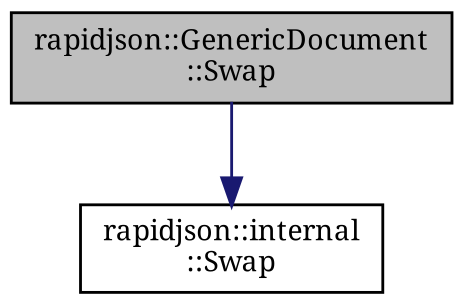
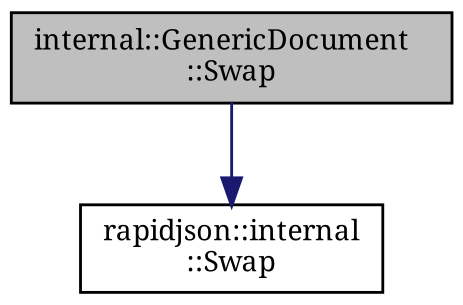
node "rapidjson::GenericDocument ::Swap": label "rapidjson::GenericDocument ::Swap" -> "internal::GenericDocument ::Swap"
